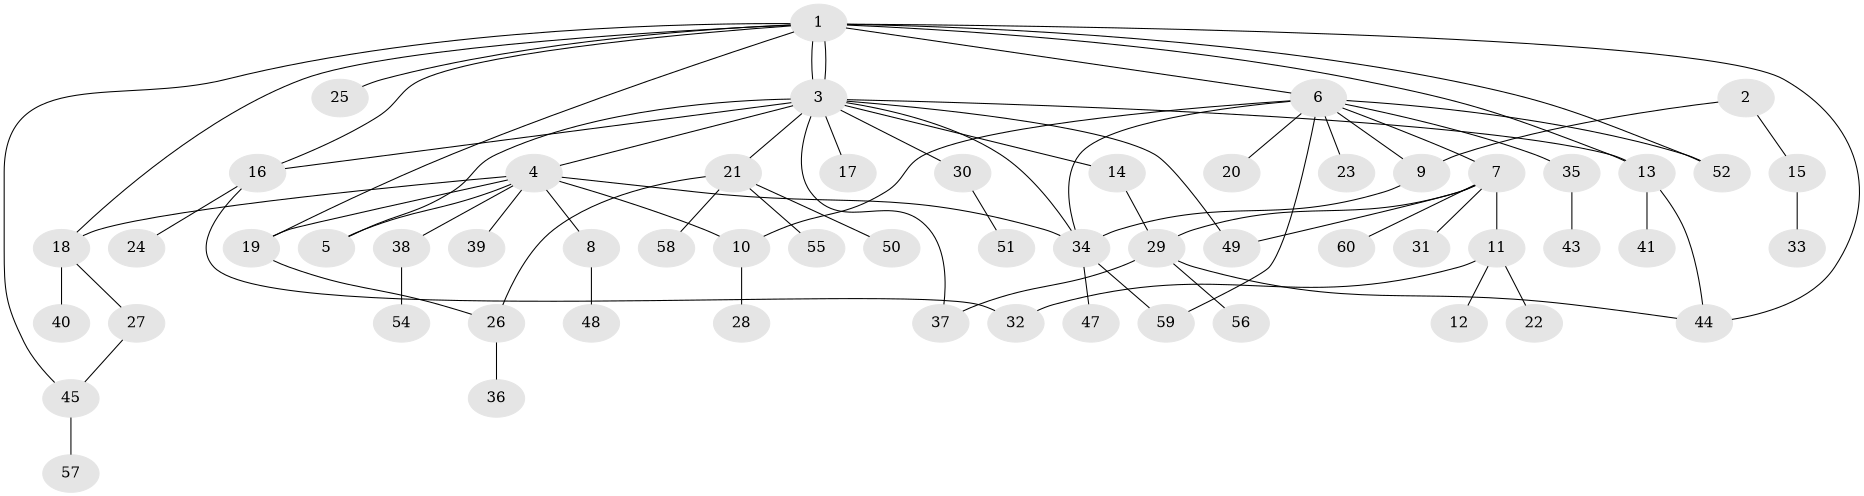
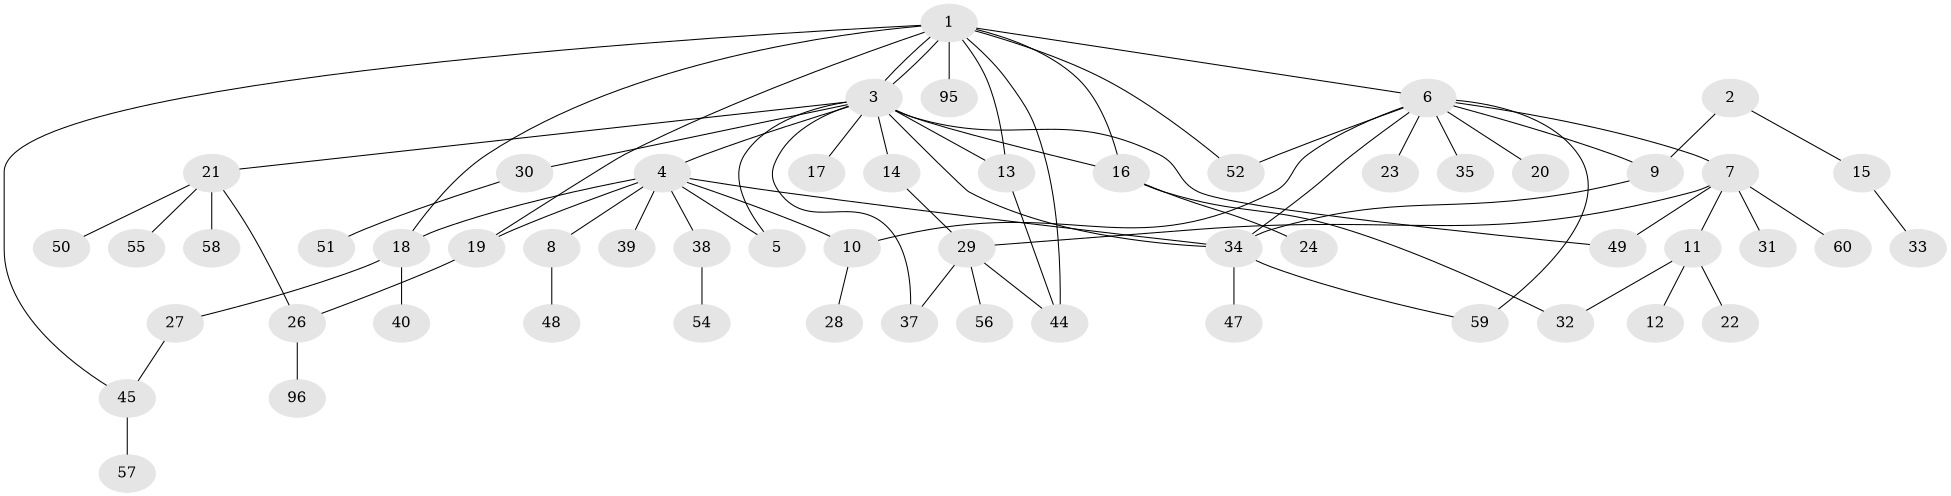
node "25": label "25" -> "95"
node "43": removed
node "41": removed
node "36": label "36" -> "96"
